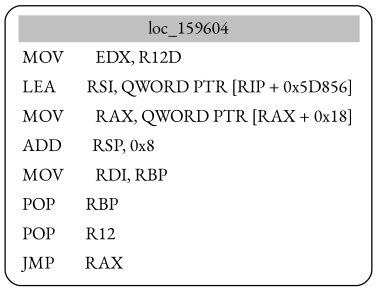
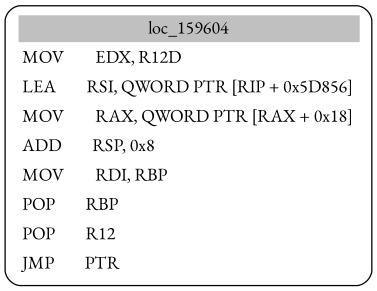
node "loc_159604": text "JMP        RAX" -> "JMP        PTR"
